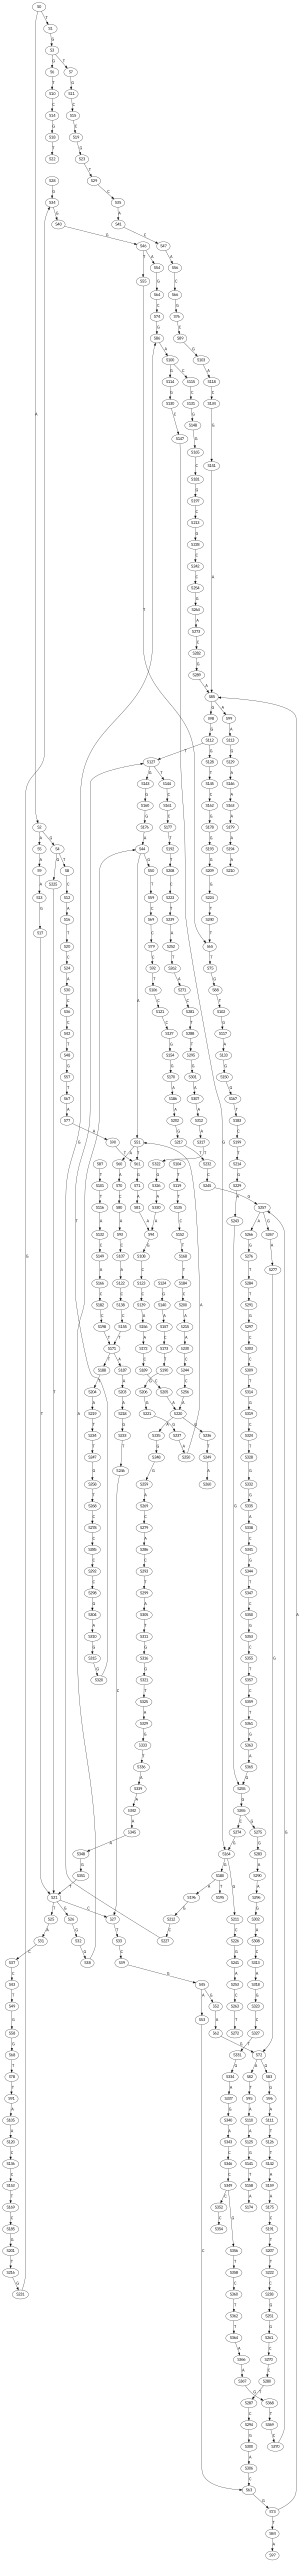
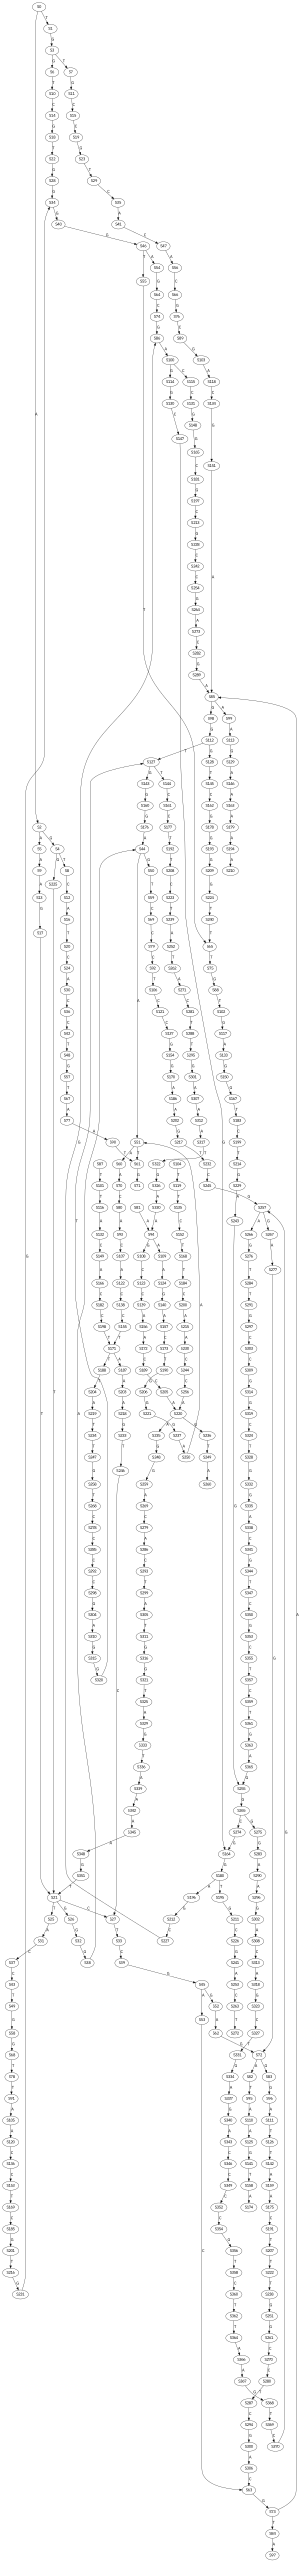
edge "S22" -> "S28": added, label "G"
edge "S71" -> "S81": removed, label "A"
node "S109": added
edge "S309" -> "S314": label "T" -> "G"
edge "S164" -> "S211": now "S195" -> "S211"
edge "S349" -> "S356": now "S354" -> "S356"
edge "S222" -> "S238": label "C" -> "T"
